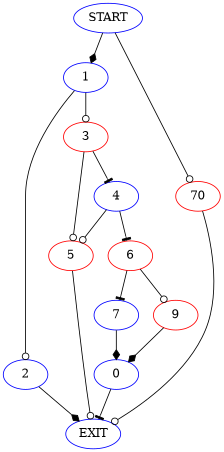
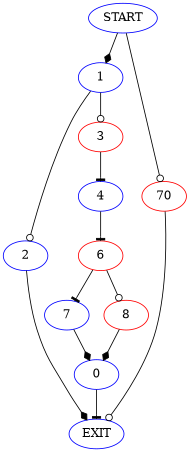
node "5": removed
node "9": label "9" -> "8"
